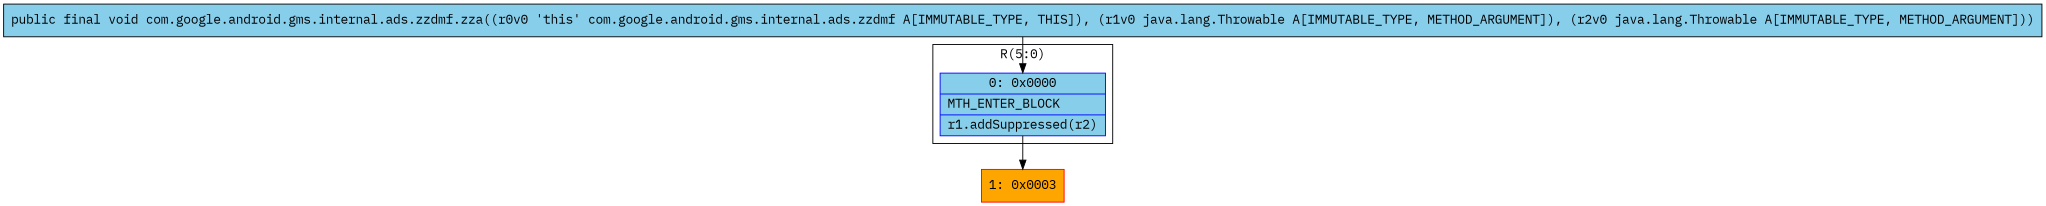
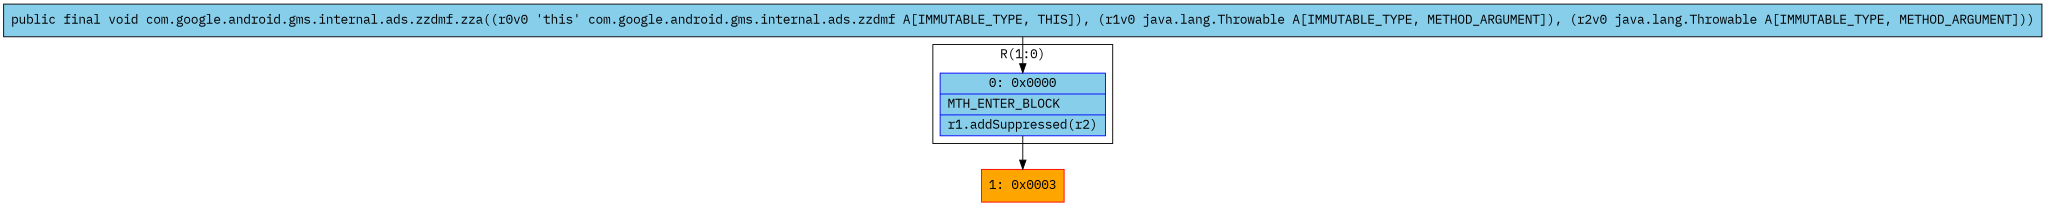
cluster "R(5:0)": label "R(5:0)" -> "R(1:0)"
